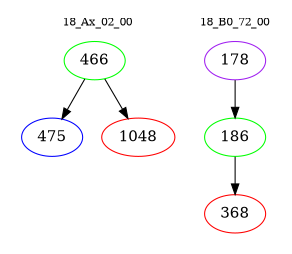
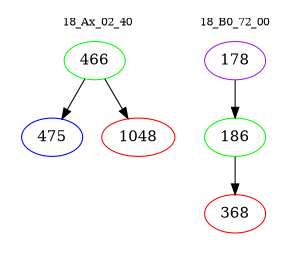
cluster "18_Ax_02_00": label "18_Ax_02_00" -> "18_Ax_02_40"
